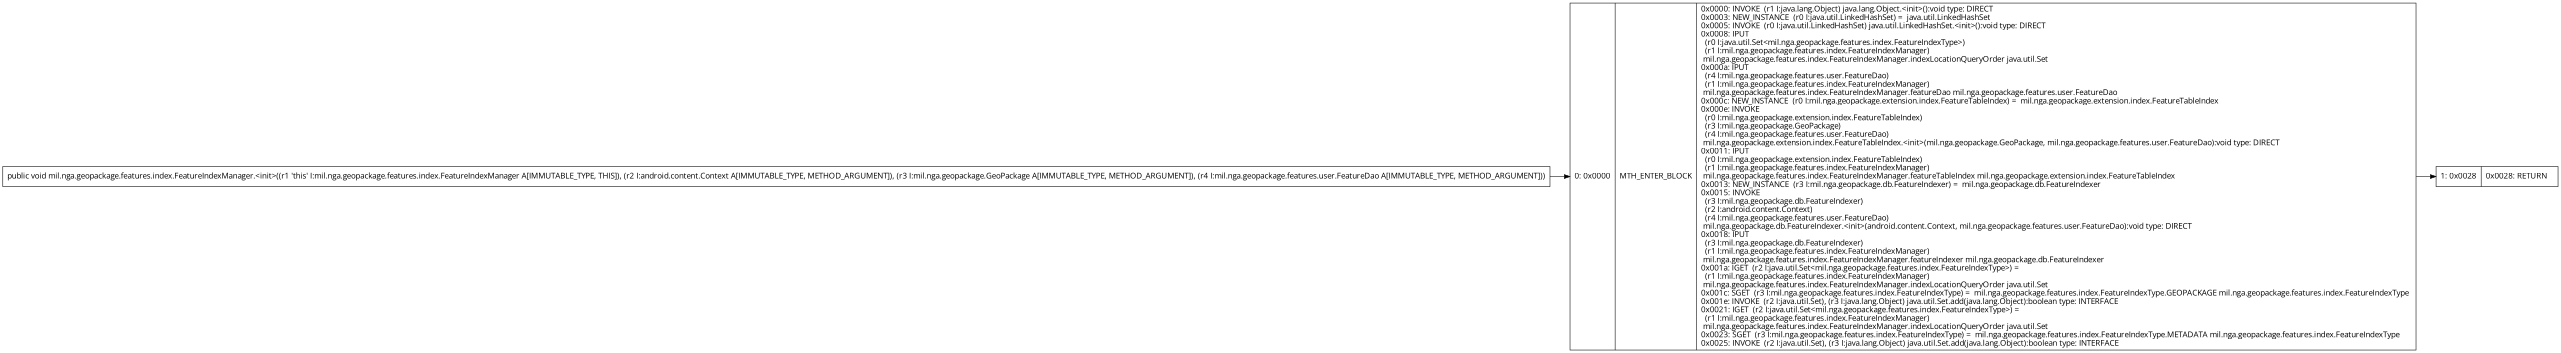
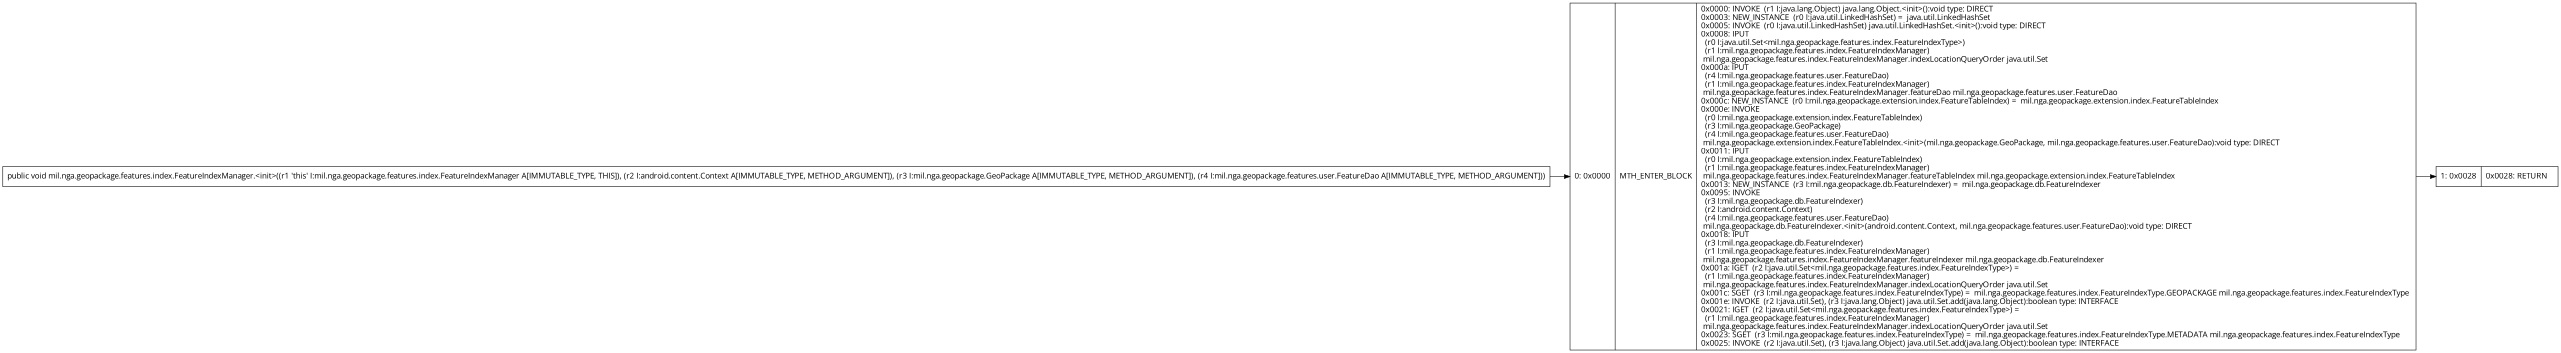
node "0: 0x0000": text "0x0015: INVOKE" -> "0x0095: INVOKE"
